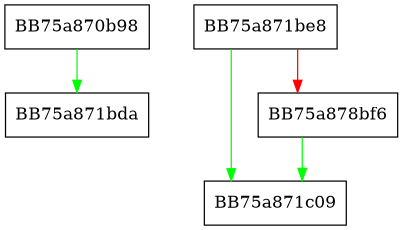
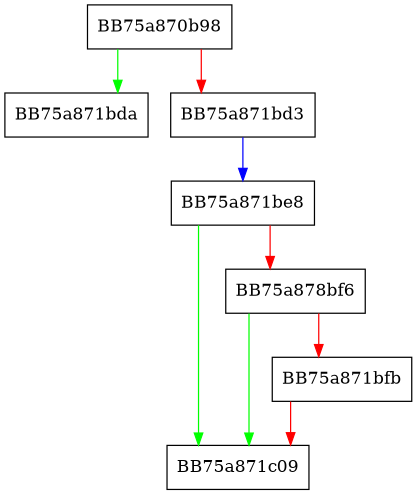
node "BB75a871bd3": added
node "BB75a871bfb": added
